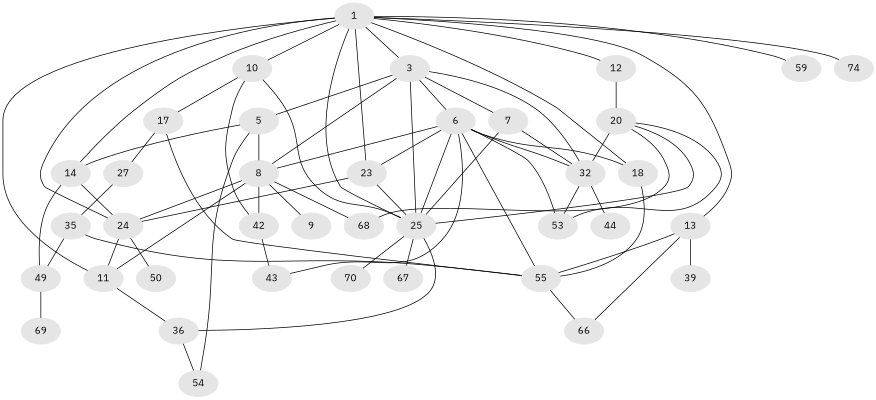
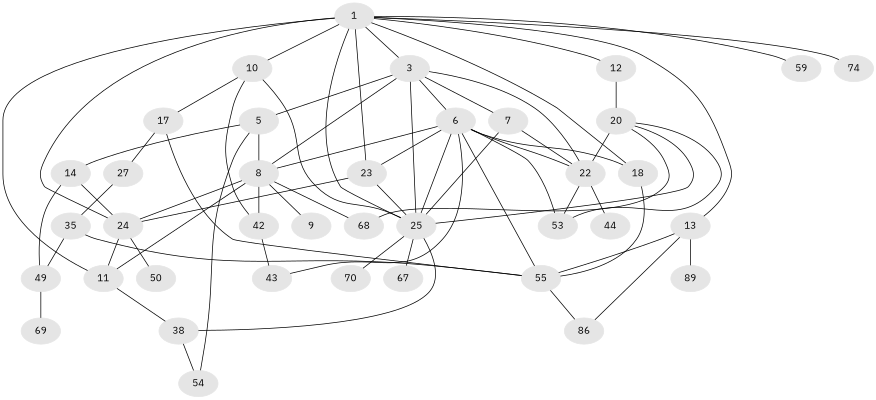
edge "1" -- "14": removed
node "32": label "32" -> "22"
node "39": label "39" -> "89"
node "36": label "36" -> "38"
node "66": label "66" -> "86"
